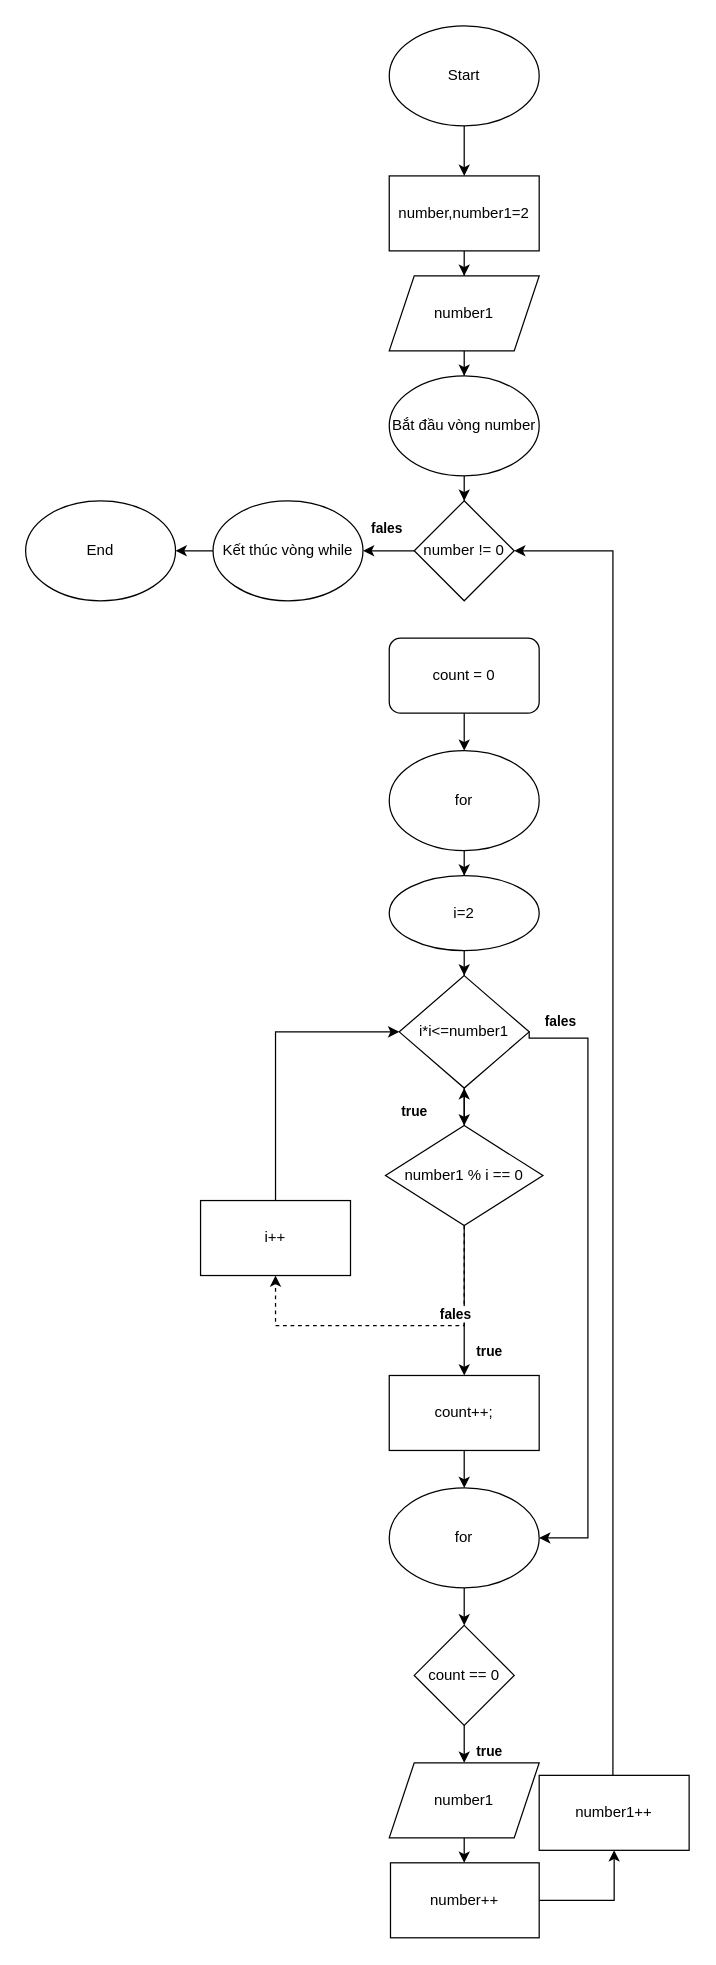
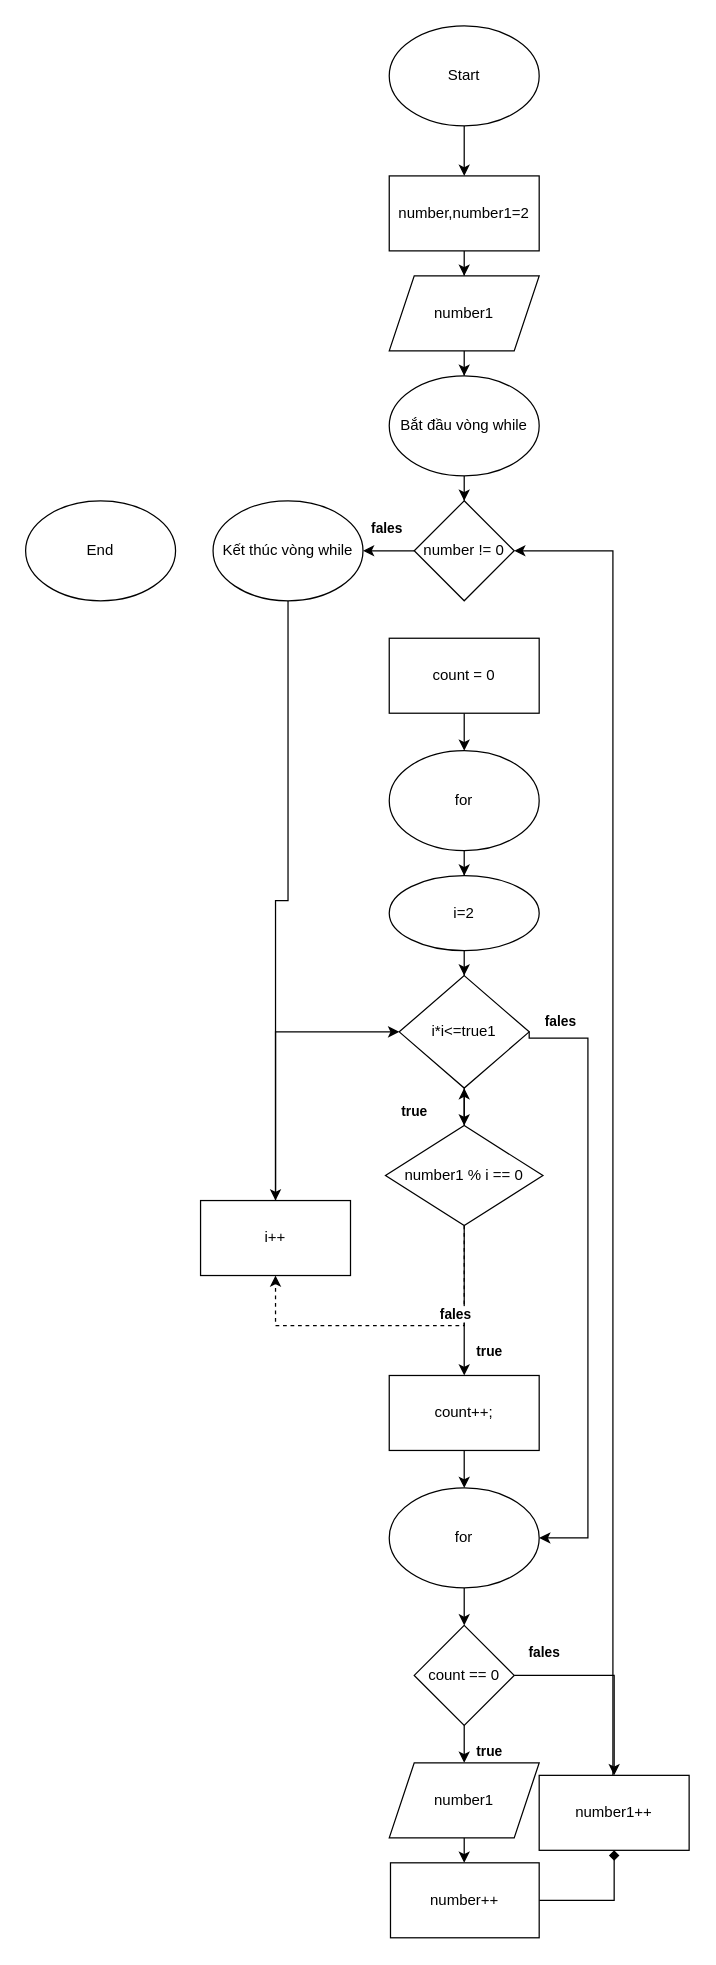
node "Bắt đầu vòng number": label "Bắt đầu vòng number" -> "Bắt đầu vòng while"
edge "Kết thúc vòng while" -> "End": now "Kết thúc vòng while" -> "i++"
node "count = 0": shape rounded rectangle -> rectangle
node "i*i<=number1": label "i*i<=number1" -> "i*i<=true1"
edge "count == 0" -> "number1++": added, label "fales"
edge "number++" -> "number1++": arrowhead classic -> diamond
